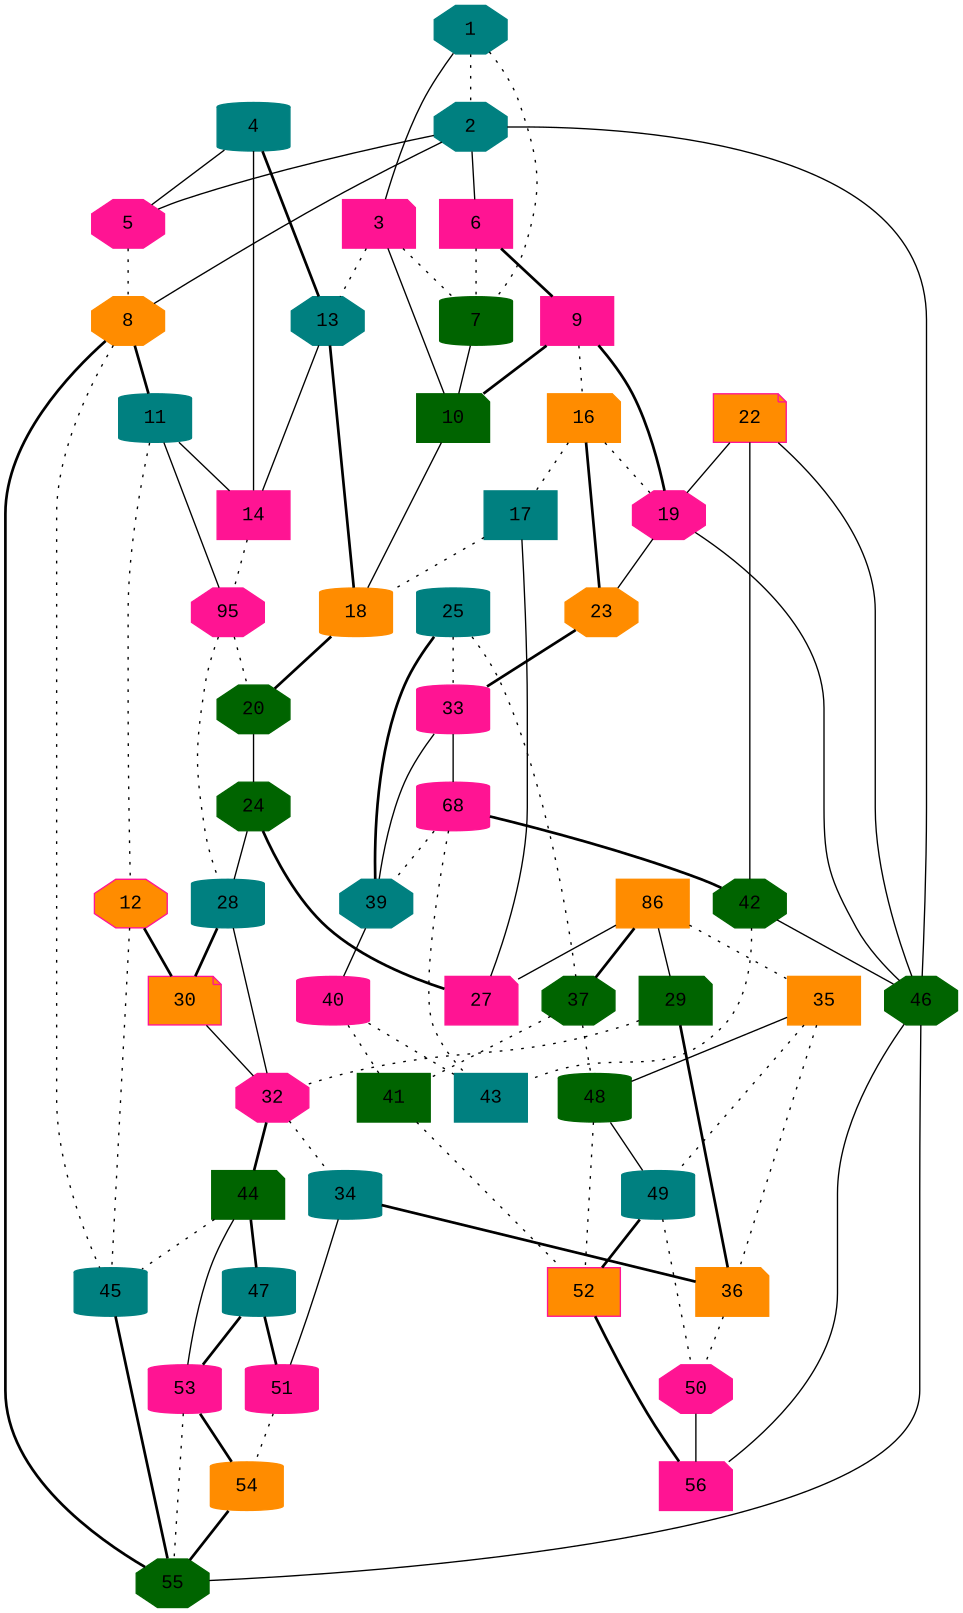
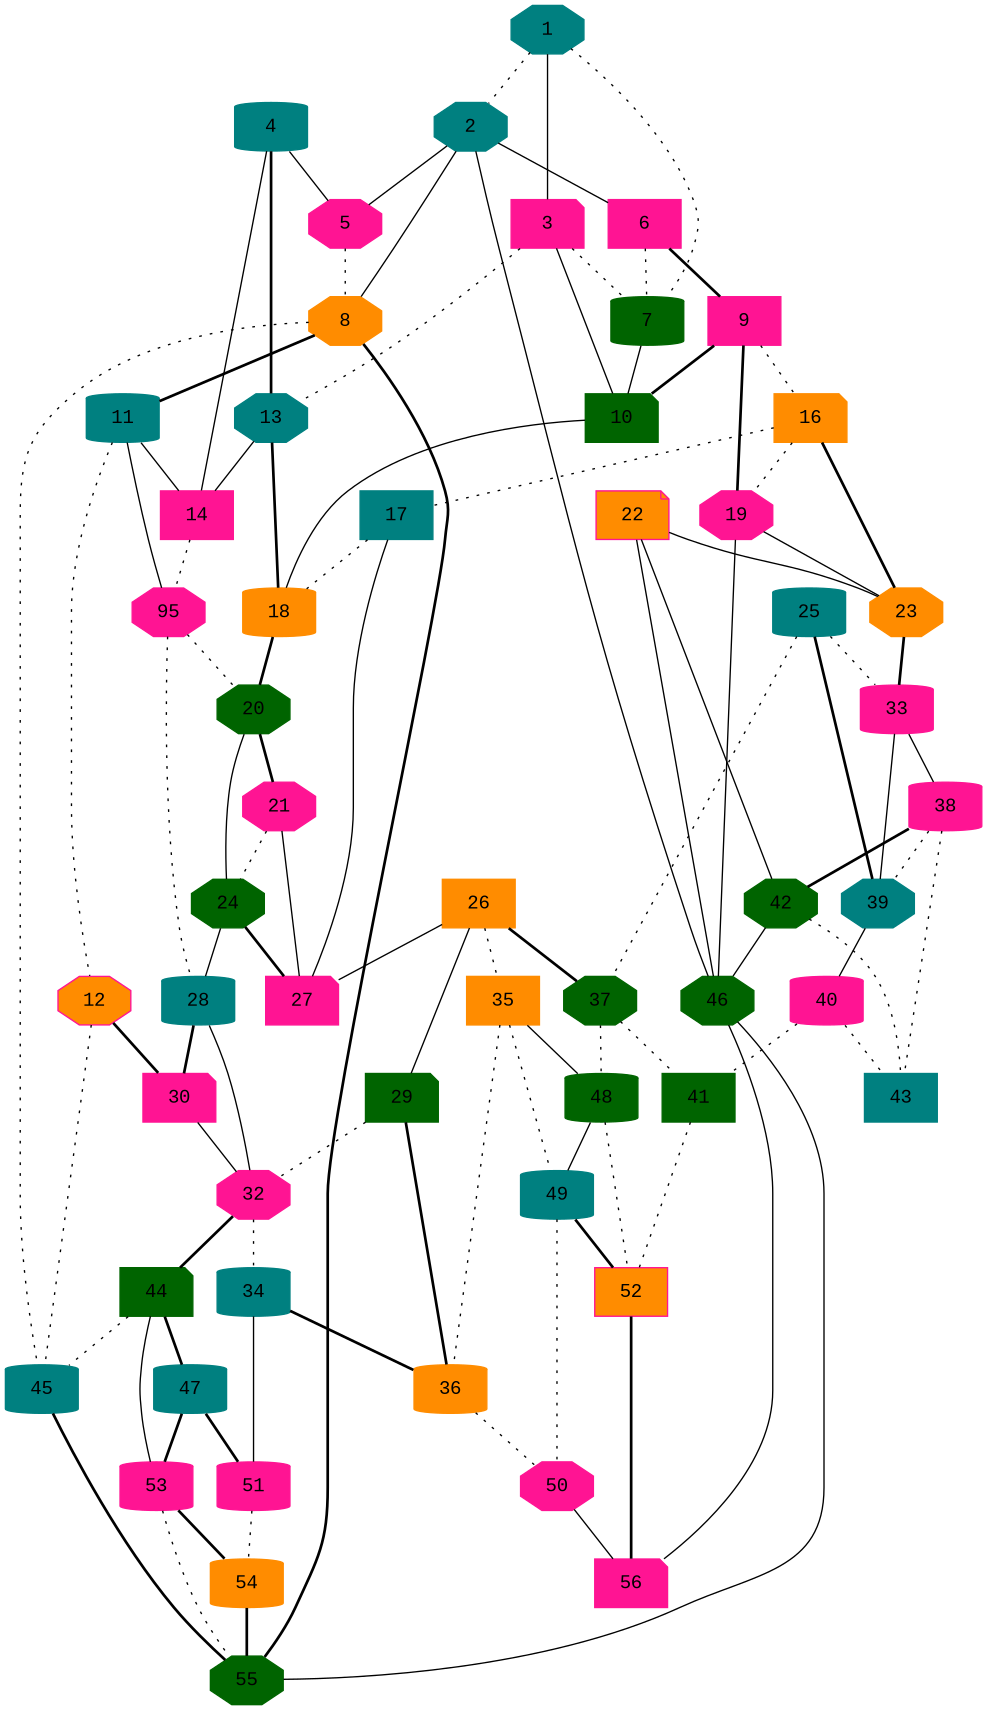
edge "22" -- "19": now "22" -- "23"
node "21": added
node "68": label "68" -> "38"
node "86": label "86" -> "26"
node "30": fillcolor darkorange -> deeppink
node "36": shape note -> cylinder
